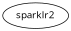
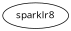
node "sparklr2": label "sparklr2" -> "sparklr8"
